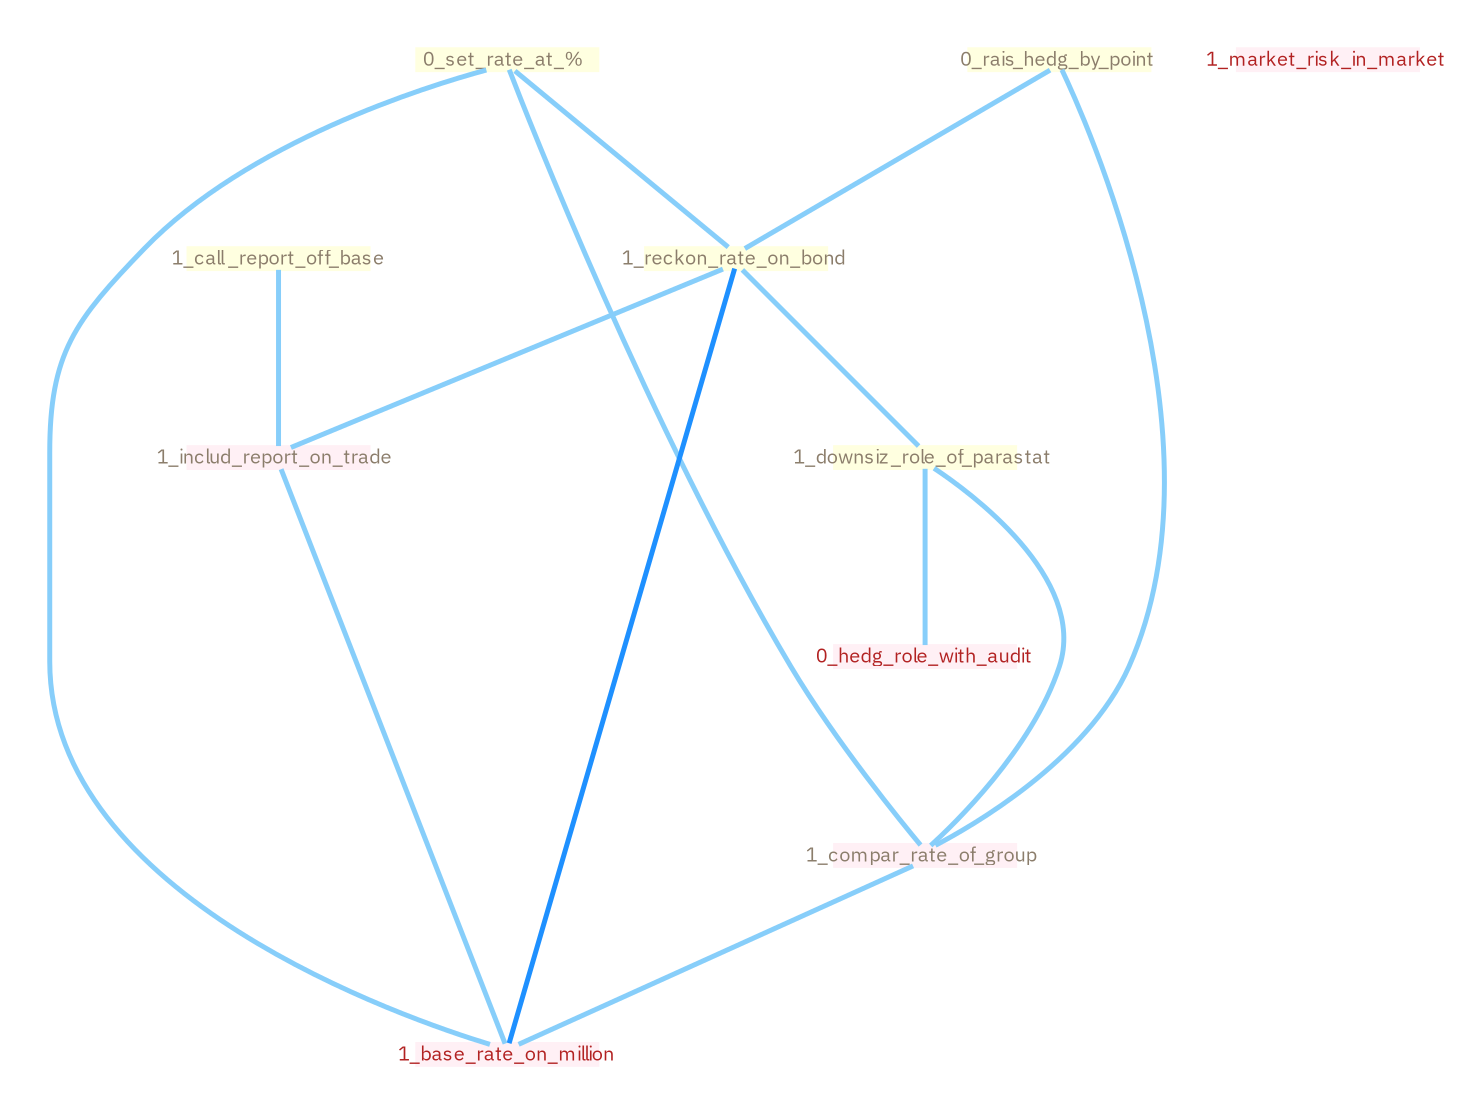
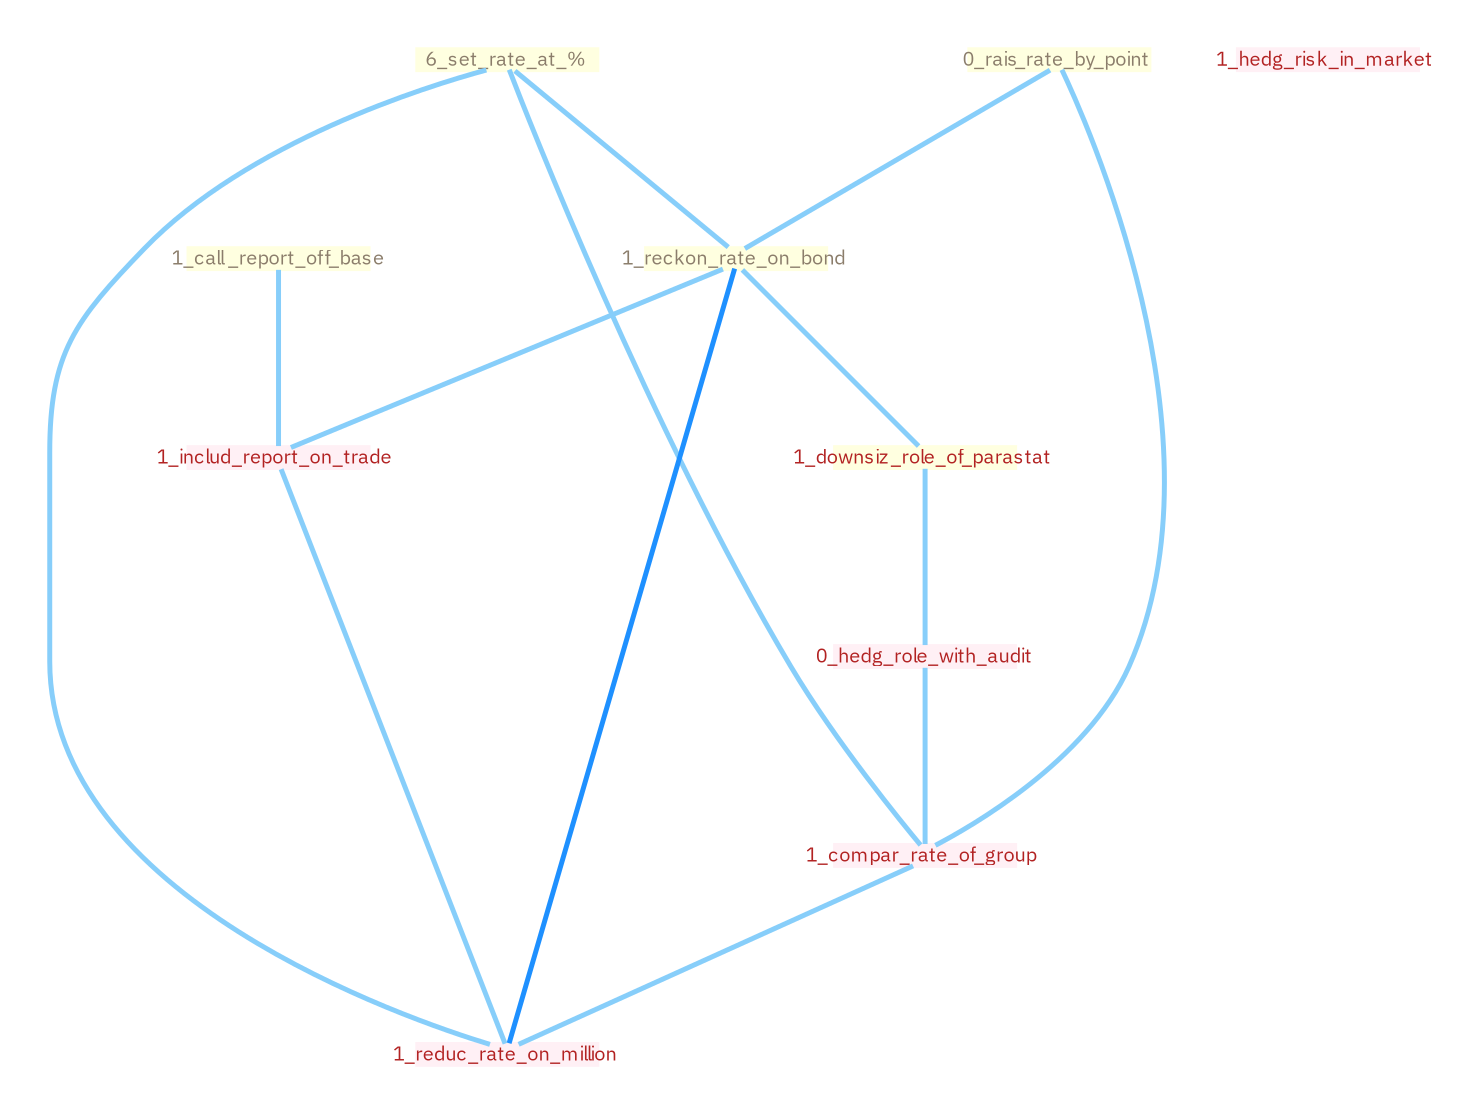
node "0_set_rate_at_%": label "0_set_rate_at_%" -> "6_set_rate_at_%"
node "0_rais_hedg_by_point": label "0_rais_hedg_by_point" -> "0_rais_rate_by_point"
node "1_market_risk_in_market": label "1_market_risk_in_market" -> "1_hedg_risk_in_market"
node "1_includ_report_on_trade": fontcolor #8b7d6b -> #b22222
node "1_downsiz_role_of_parastat": fontcolor #8b7d6b -> #b22222
edge "1_downsiz_role_of_parastat" -- "1_compar_rate_of_group": now "0_hedg_role_with_audit" -- "1_compar_rate_of_group"
node "1_compar_rate_of_group": fontcolor #8b7d6b -> #b22222
node "1_base_rate_on_million": label "1_base_rate_on_million" -> "1_reduc_rate_on_million"
